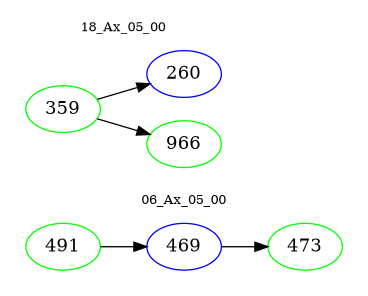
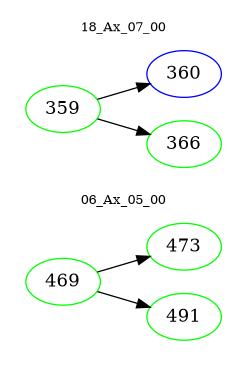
cluster "18_Ax_05_00": label "18_Ax_05_00" -> "18_Ax_07_00"
node "260": label "260" -> "360"
node "966": label "966" -> "366"
edge "491" -> "469": reversed
node "469": color blue -> green
